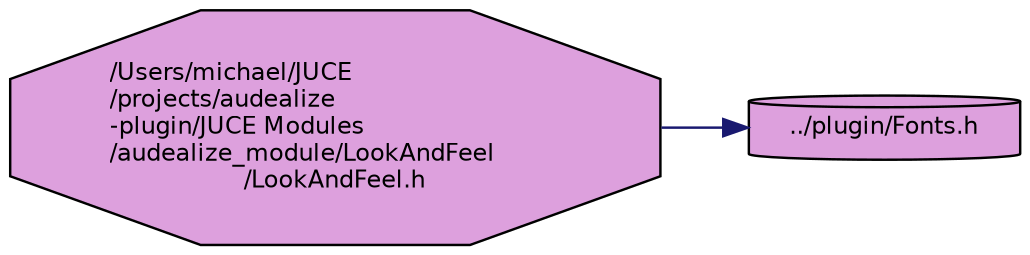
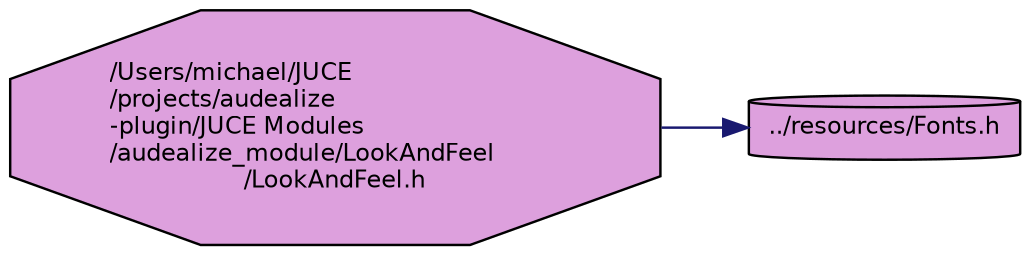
node "../plugin/Fonts.h": label "../plugin/Fonts.h" -> "../resources/Fonts.h"
